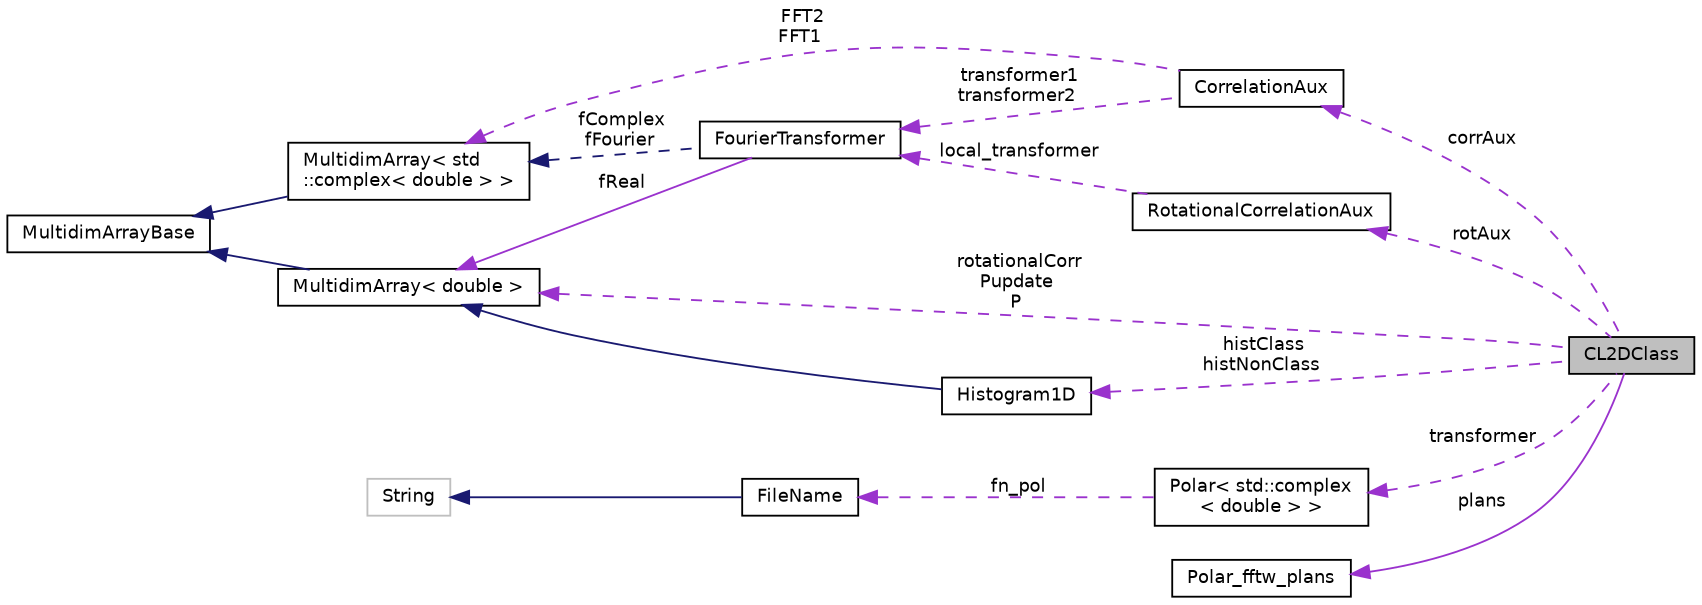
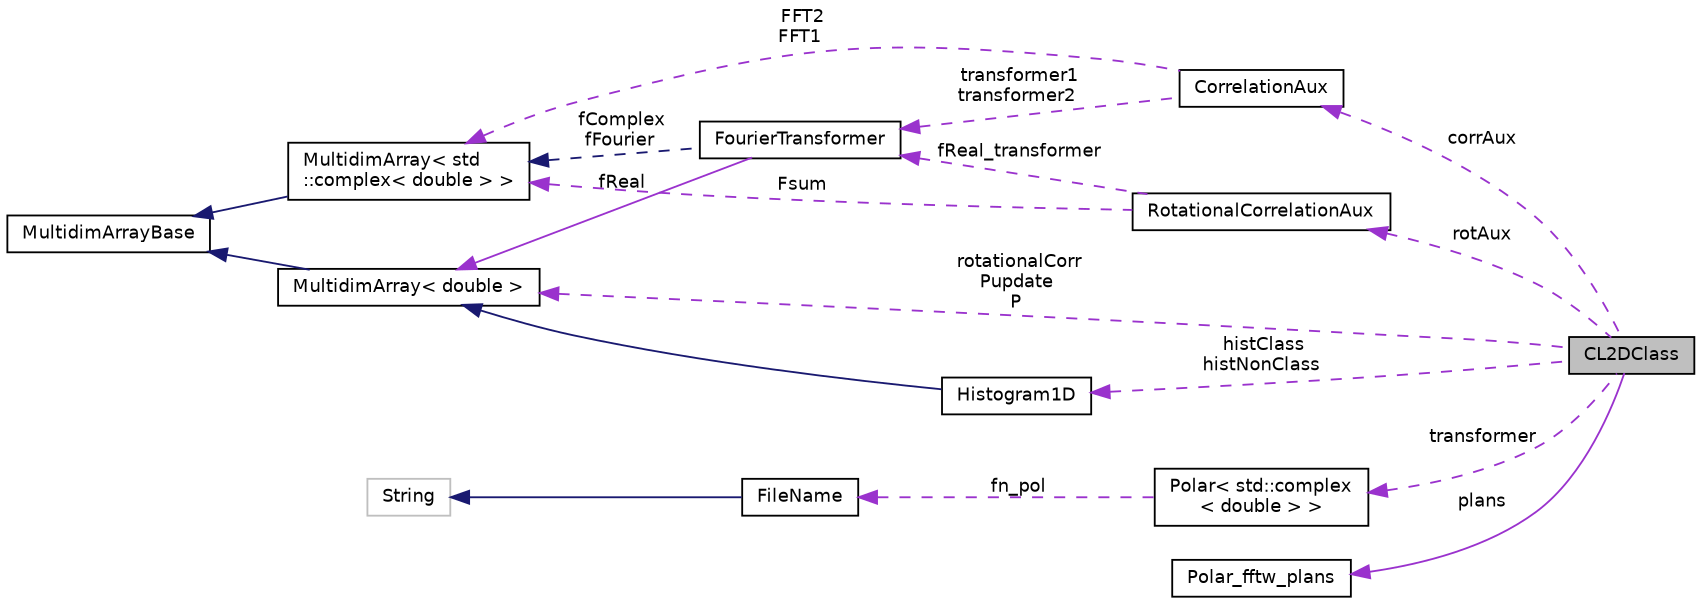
edge "RotationalCorrelationAux" -> "FourierTransformer": label " local_transformer" -> " fReal_transformer"
edge "RotationalCorrelationAux" -> "MultidimArray< std ::complex< double > >": added, label "Fsum"
